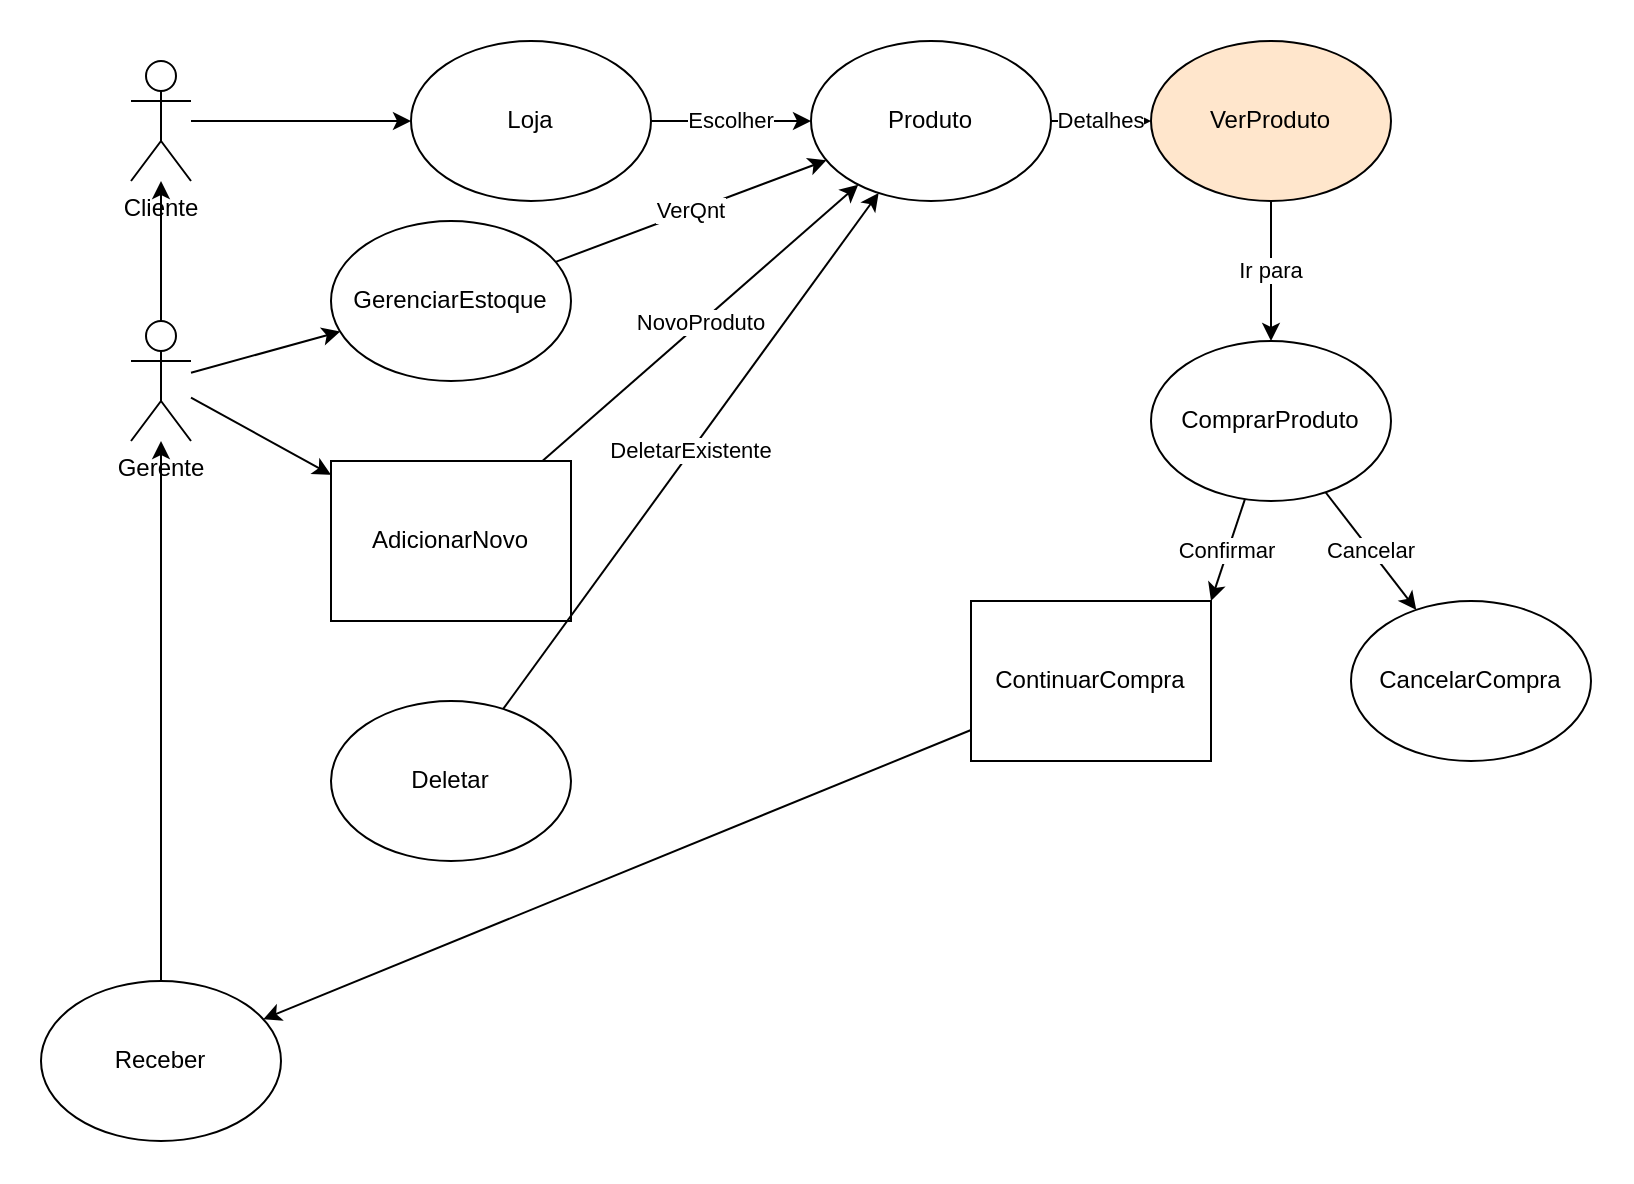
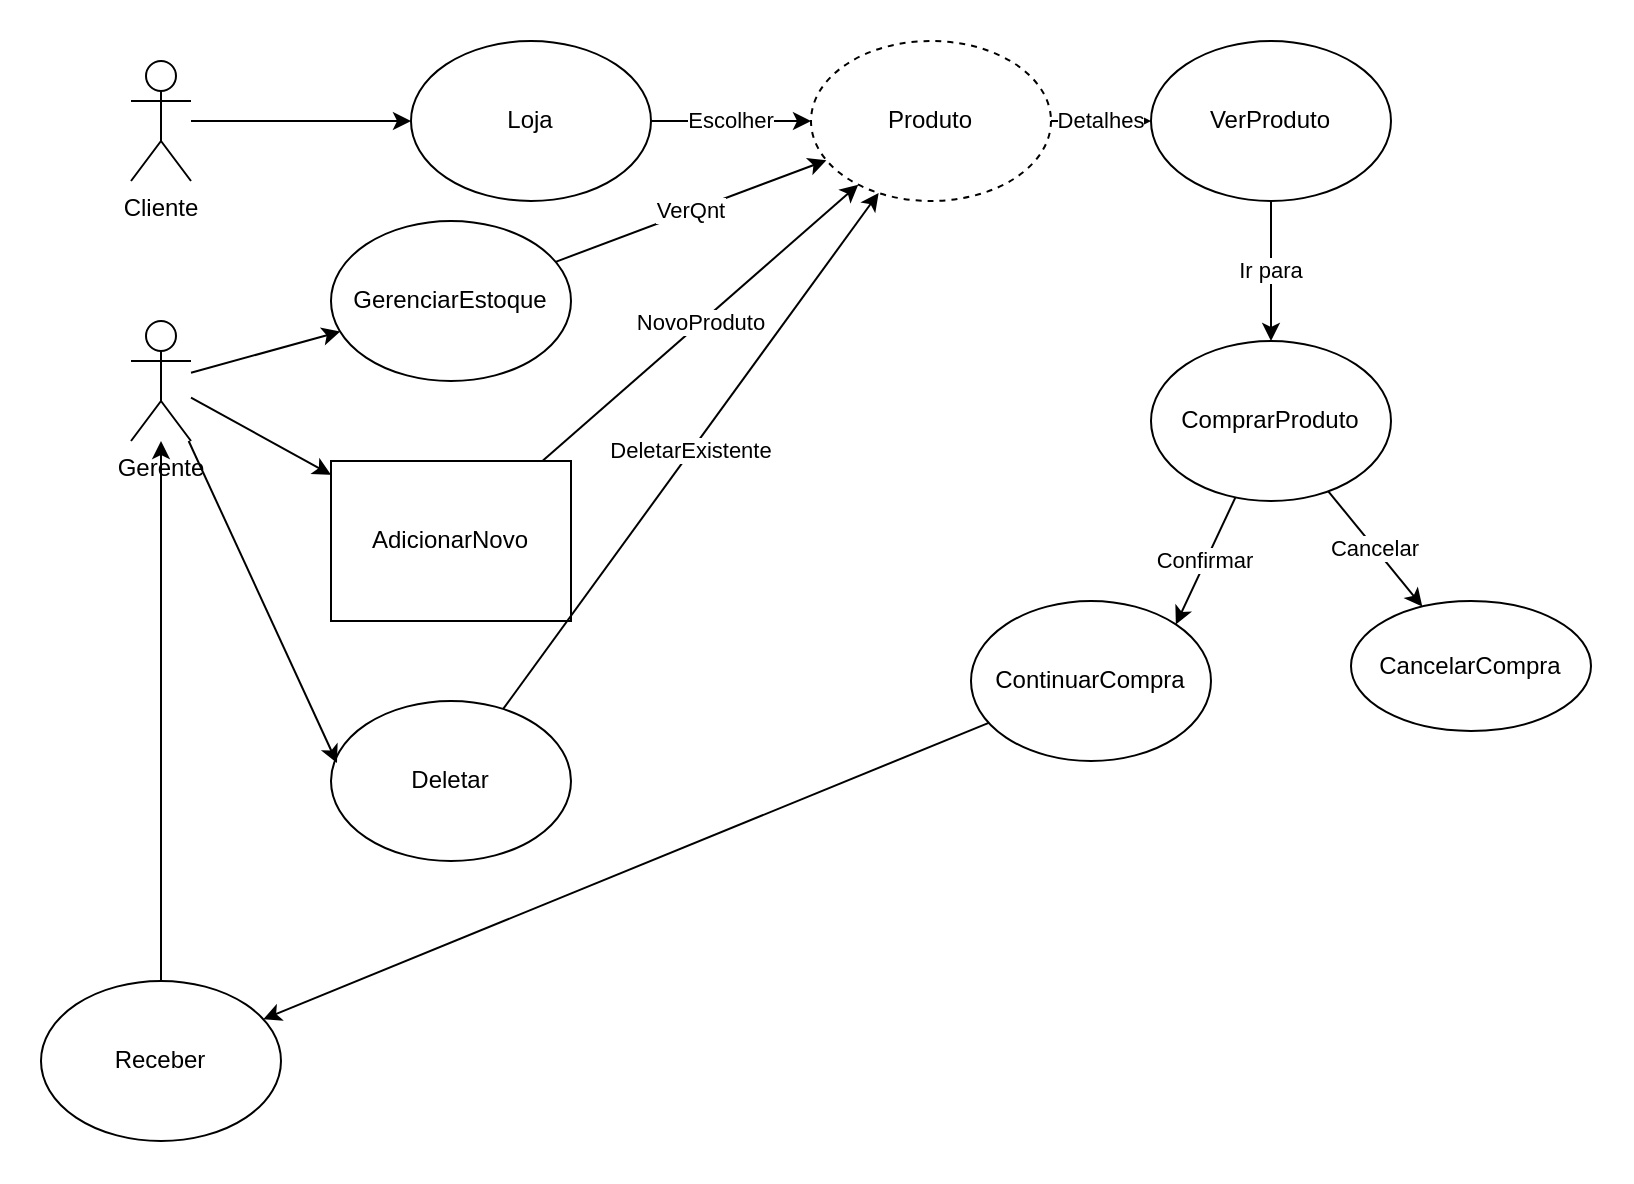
node "Produto": style solid -> dashed
node "VerProduto": fillcolor #ffe6cc -> #ffffff
edge "Gerente" -> "Cliente": now "Gerente" -> "Deletar"
node "ContinuarCompra": shape rectangle -> ellipse
node "CancelarCompra": size 240x160 -> 240x130
